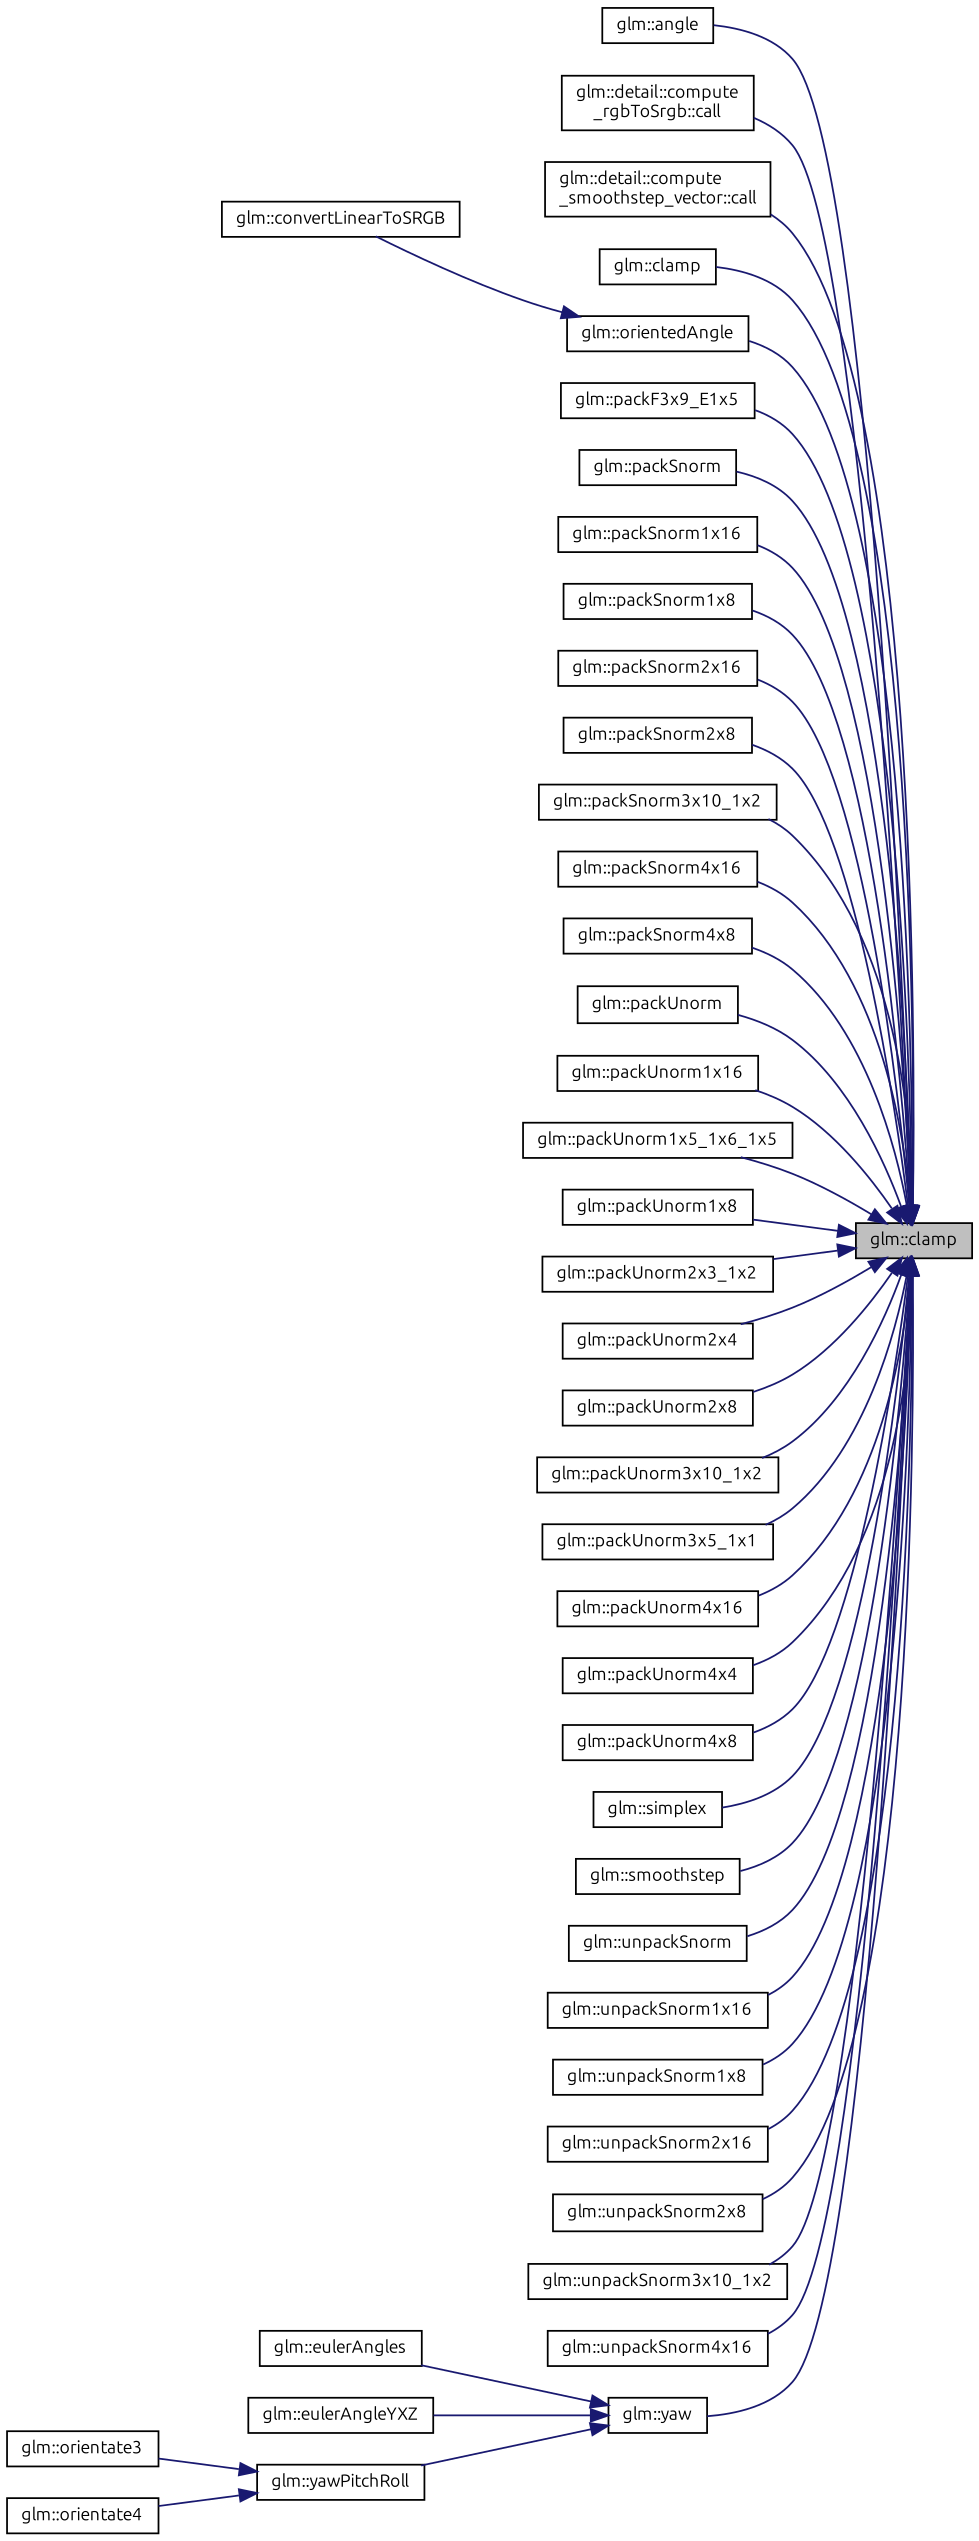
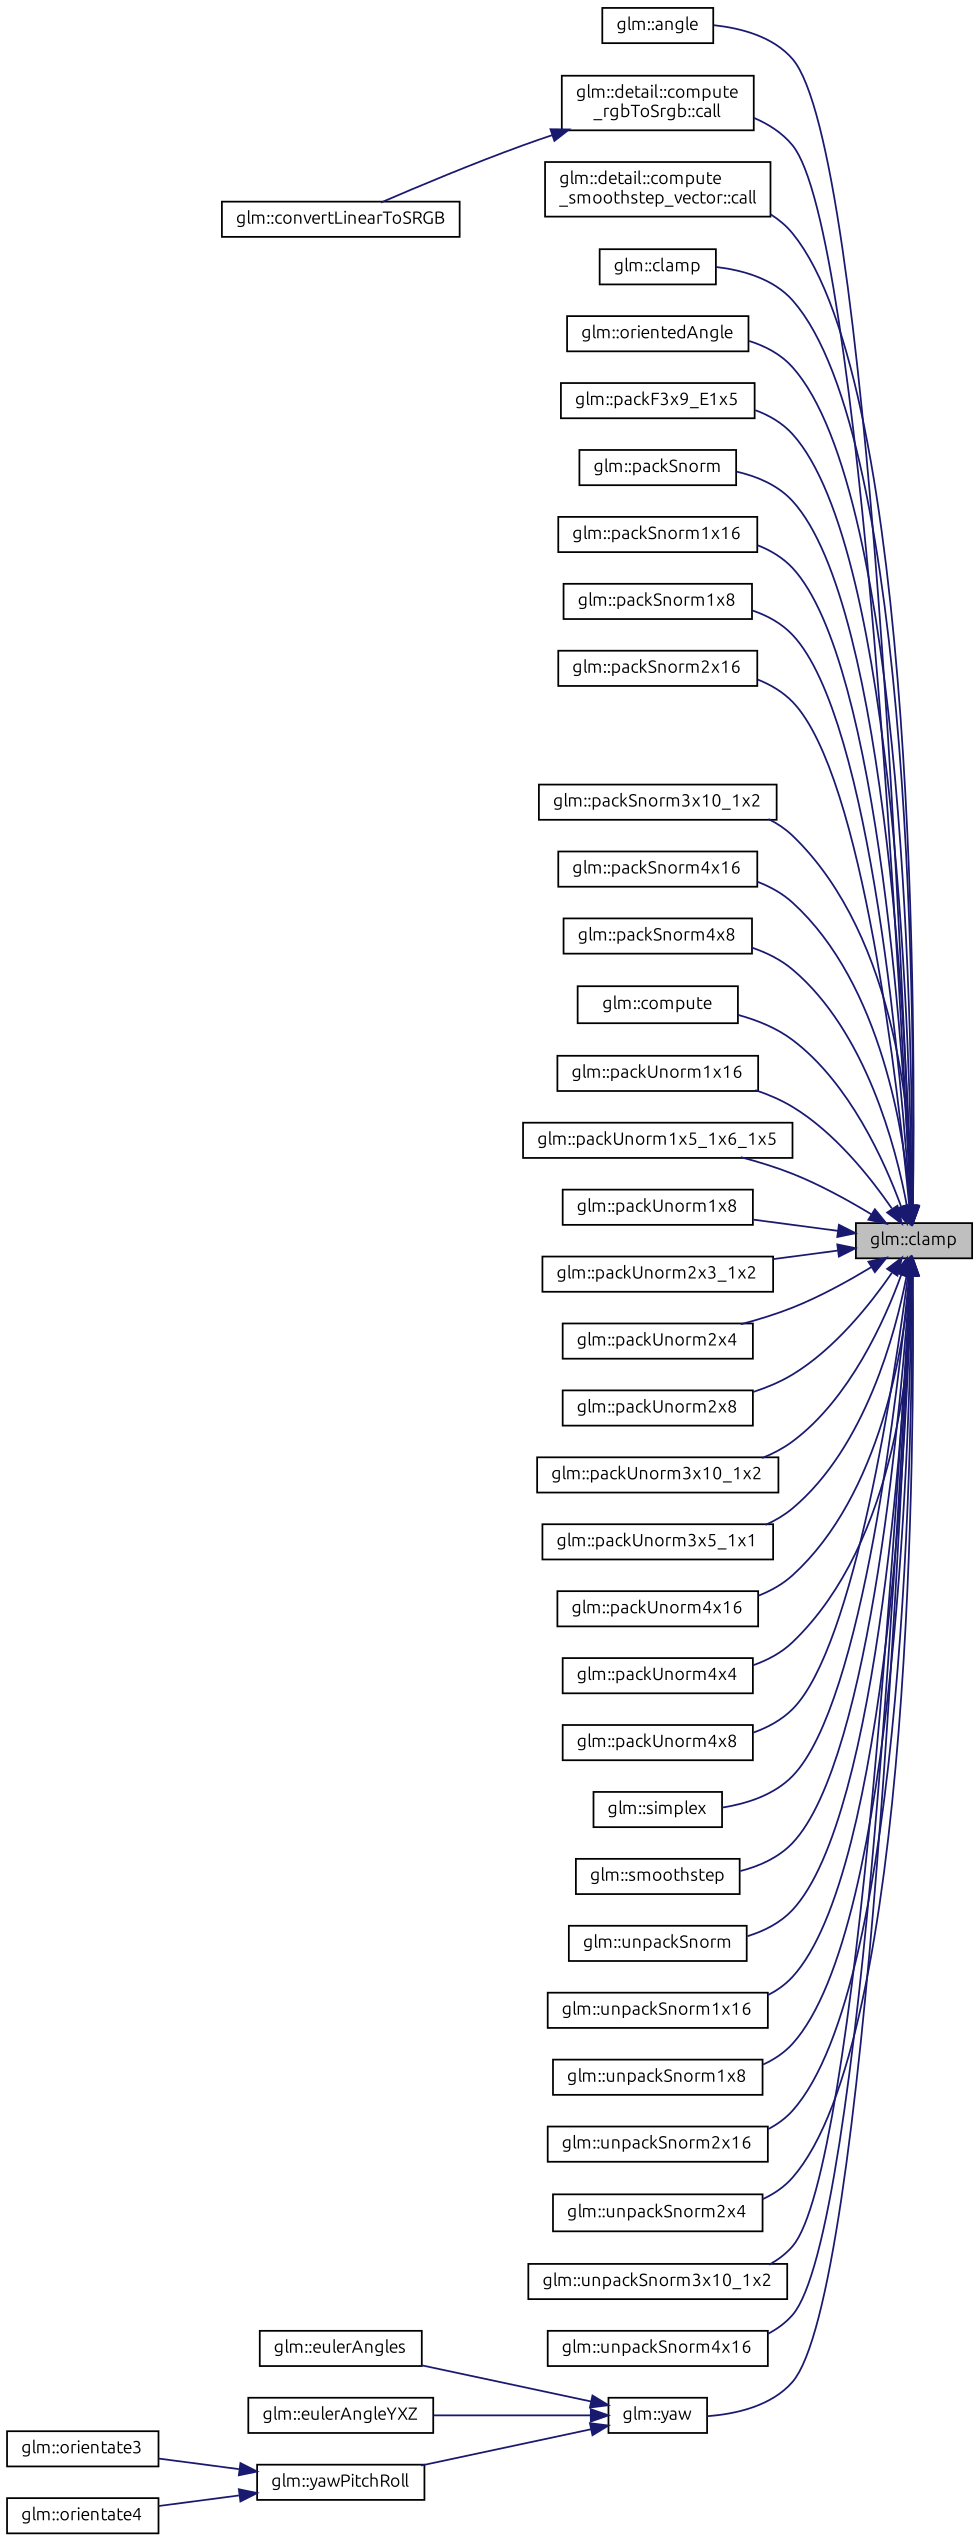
edge "glm::convertLinearToSRGB" -> "glm::orientedAngle": now "glm::convertLinearToSRGB" -> "glm::detail::compute _rgbToSrgb::call"
node "glm::packSnorm2x8": removed
node "glm::packUnorm": label "glm::packUnorm" -> "glm::compute"
node "glm::unpackSnorm2x8": label "glm::unpackSnorm2x8" -> "glm::unpackSnorm2x4"
